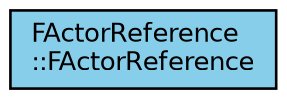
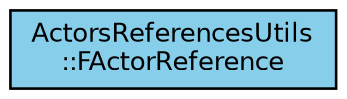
node "FActorReference ::FActorReference": label "FActorReference ::FActorReference" -> "ActorsReferencesUtils ::FActorReference"
